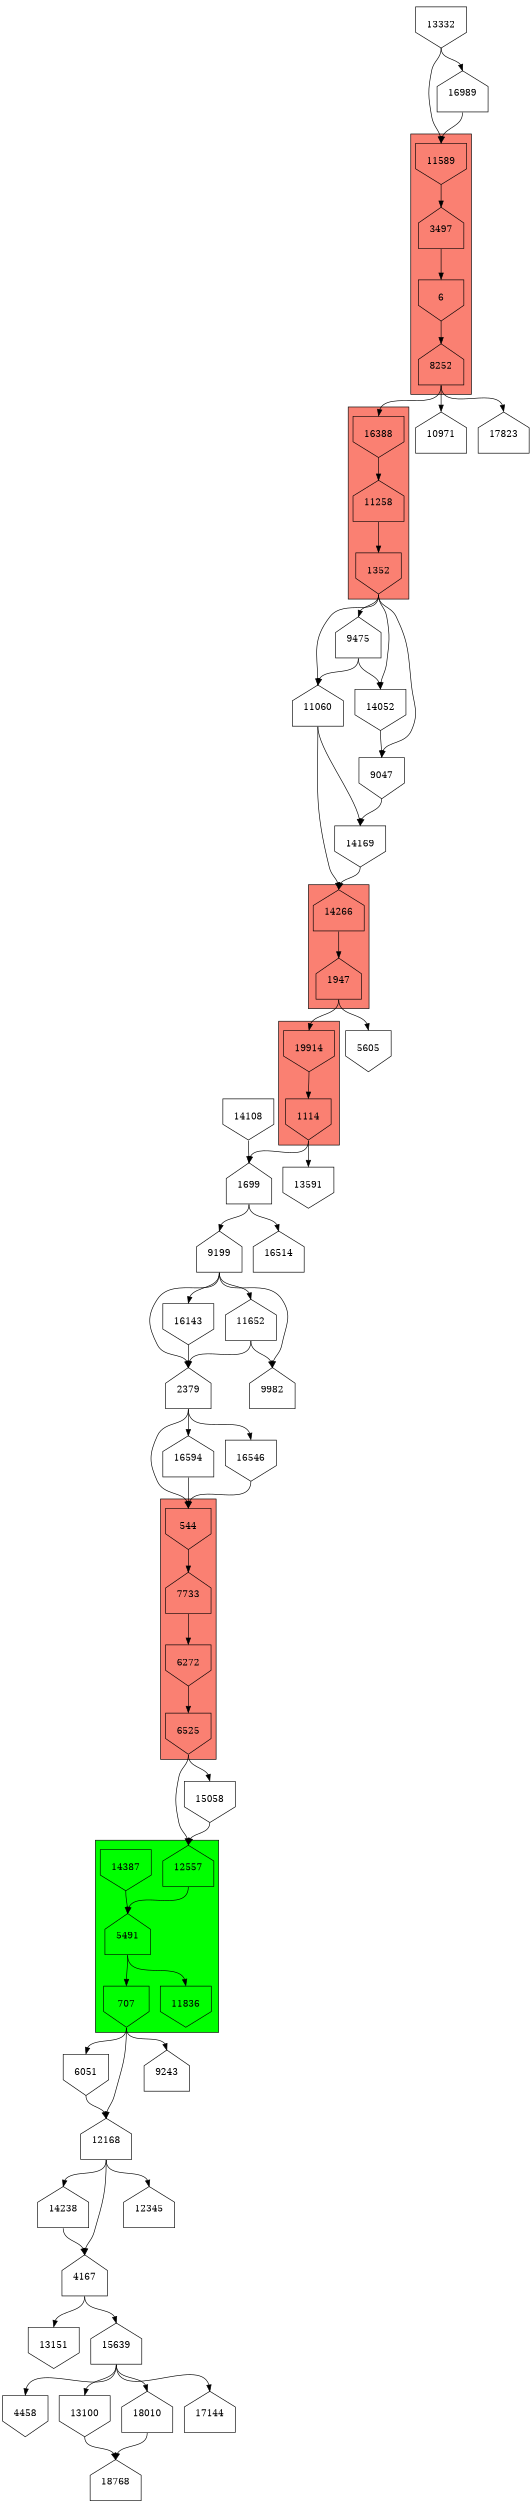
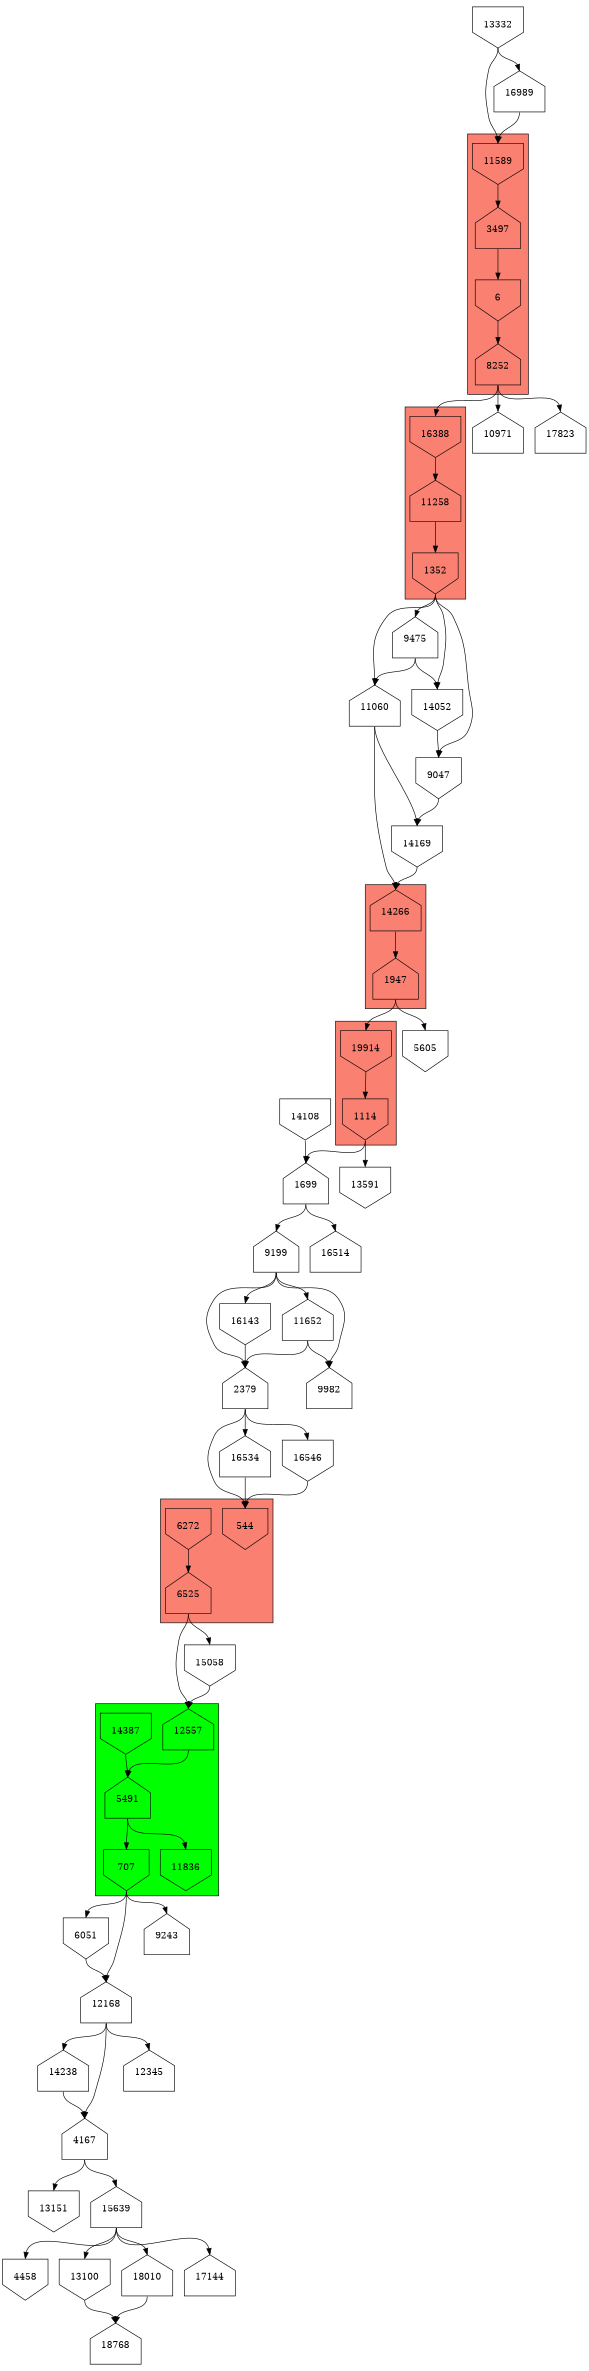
node "16594": label "16594" -> "16534"
node "7733": removed
node "6525": shape invhouse -> house
